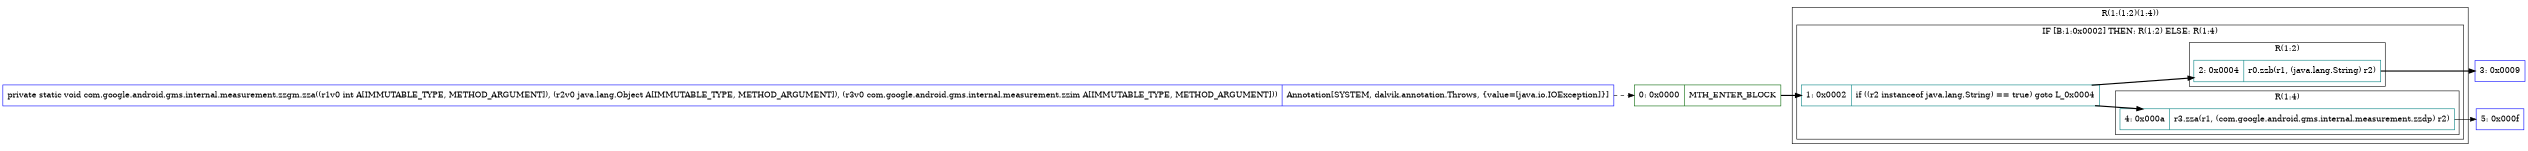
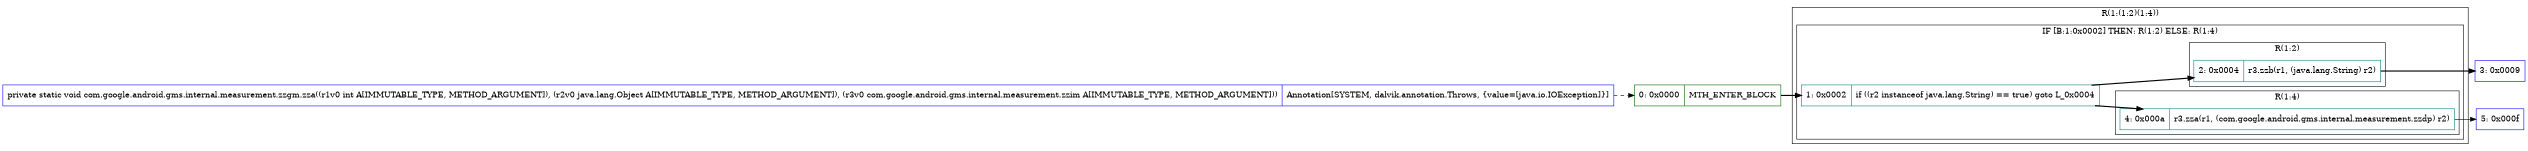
node "2: 0x0004": text "r0.zzb(r1, (java.lang.String) r2)" -> "r3.zzb(r1, (java.lang.String) r2)"
